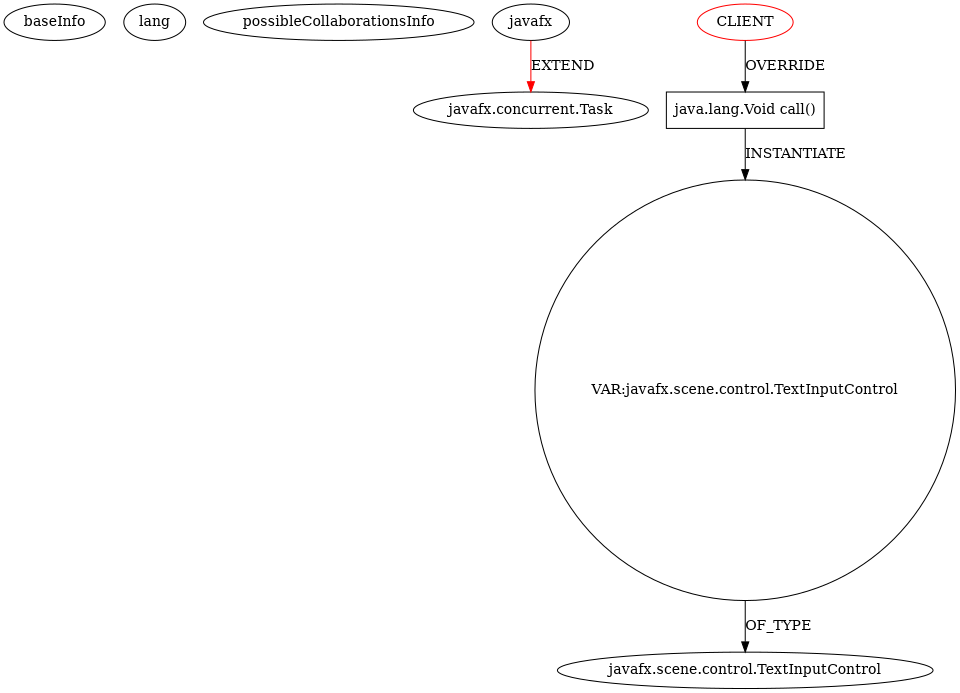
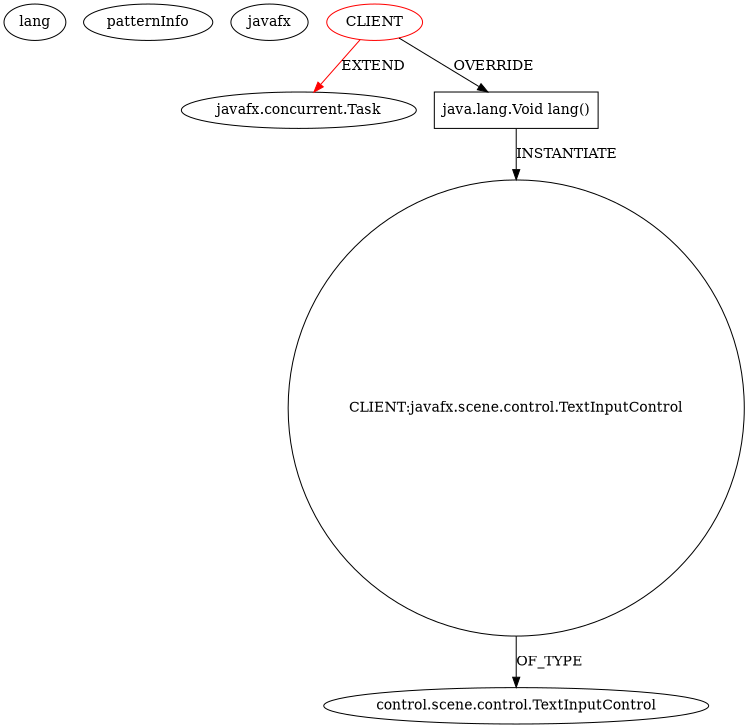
node "baseInfo": removed
node "patternInfo": added
node "possibleCollaborationsInfo": removed
edge "javafx" -> "javafx.concurrent.Task": now "CLIENT" -> "javafx.concurrent.Task"
node "java.lang.Void call()": label "java.lang.Void call()" -> "java.lang.Void lang()"
node "VAR:javafx.scene.control.TextInputControl": label "VAR:javafx.scene.control.TextInputControl" -> "CLIENT:javafx.scene.control.TextInputControl"
node "javafx.scene.control.TextInputControl": label "javafx.scene.control.TextInputControl" -> "control.scene.control.TextInputControl"
